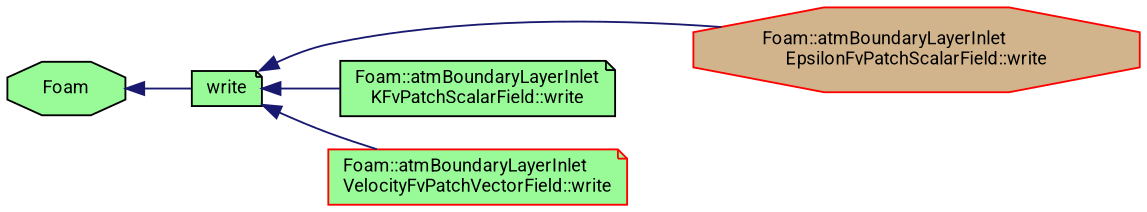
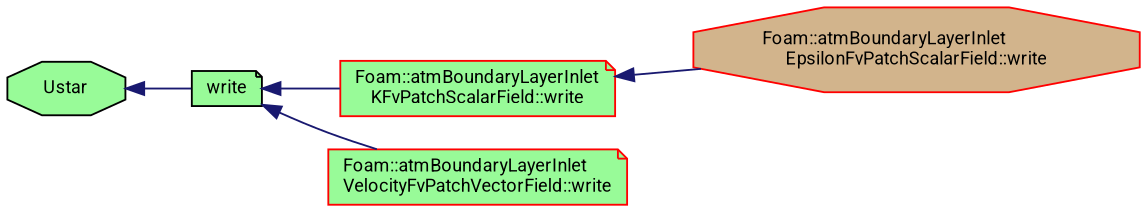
edge "Foam::atmBoundaryLayerInlet EpsilonFvPatchScalarField::write" -> "write": now "Foam::atmBoundaryLayerInlet EpsilonFvPatchScalarField::write" -> "Foam::atmBoundaryLayerInlet KFvPatchScalarField::write"
node "Foam": label "Foam" -> "Ustar"
node "Foam::atmBoundaryLayerInlet KFvPatchScalarField::write": color black -> red
